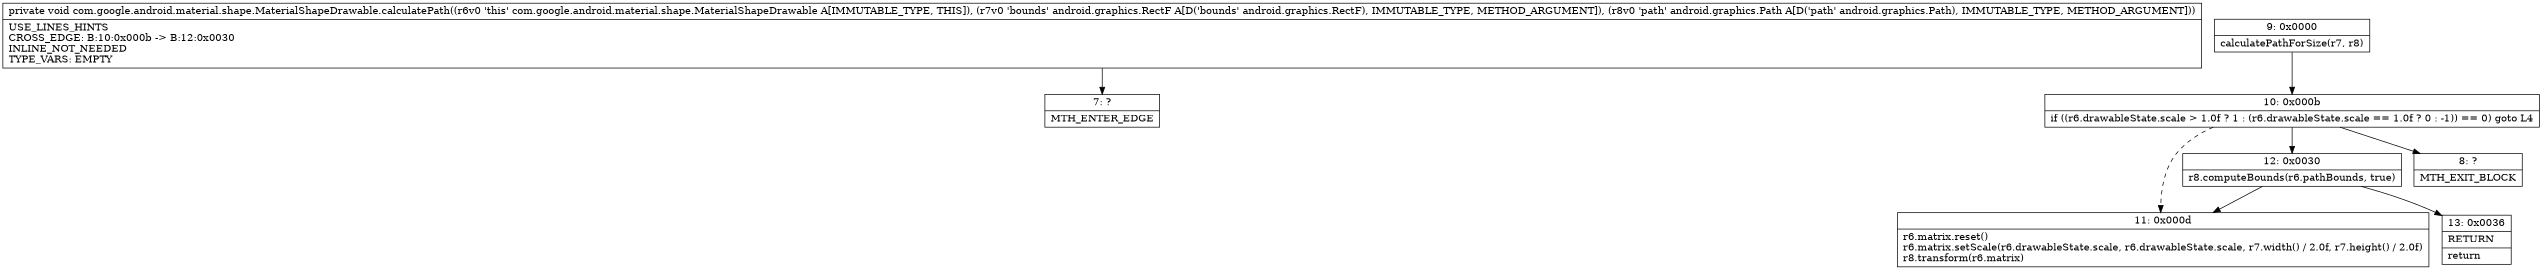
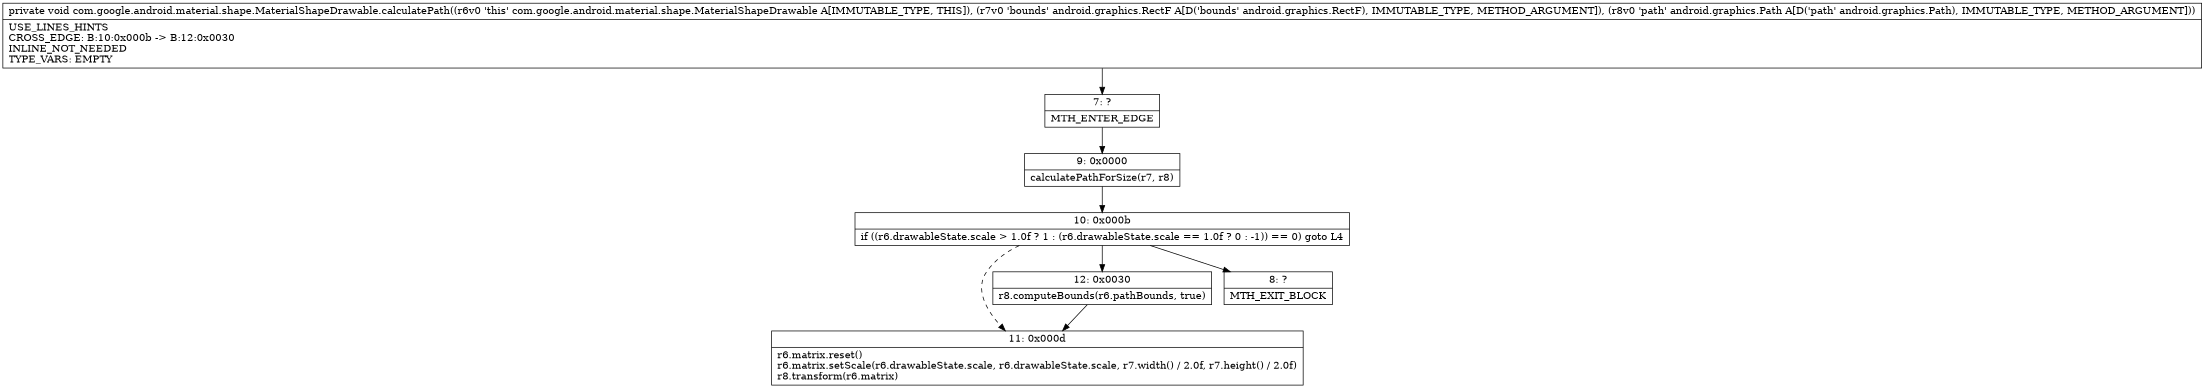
edge "7: ?" -> "9: 0x0000": added
node "13: 0x0036": removed
